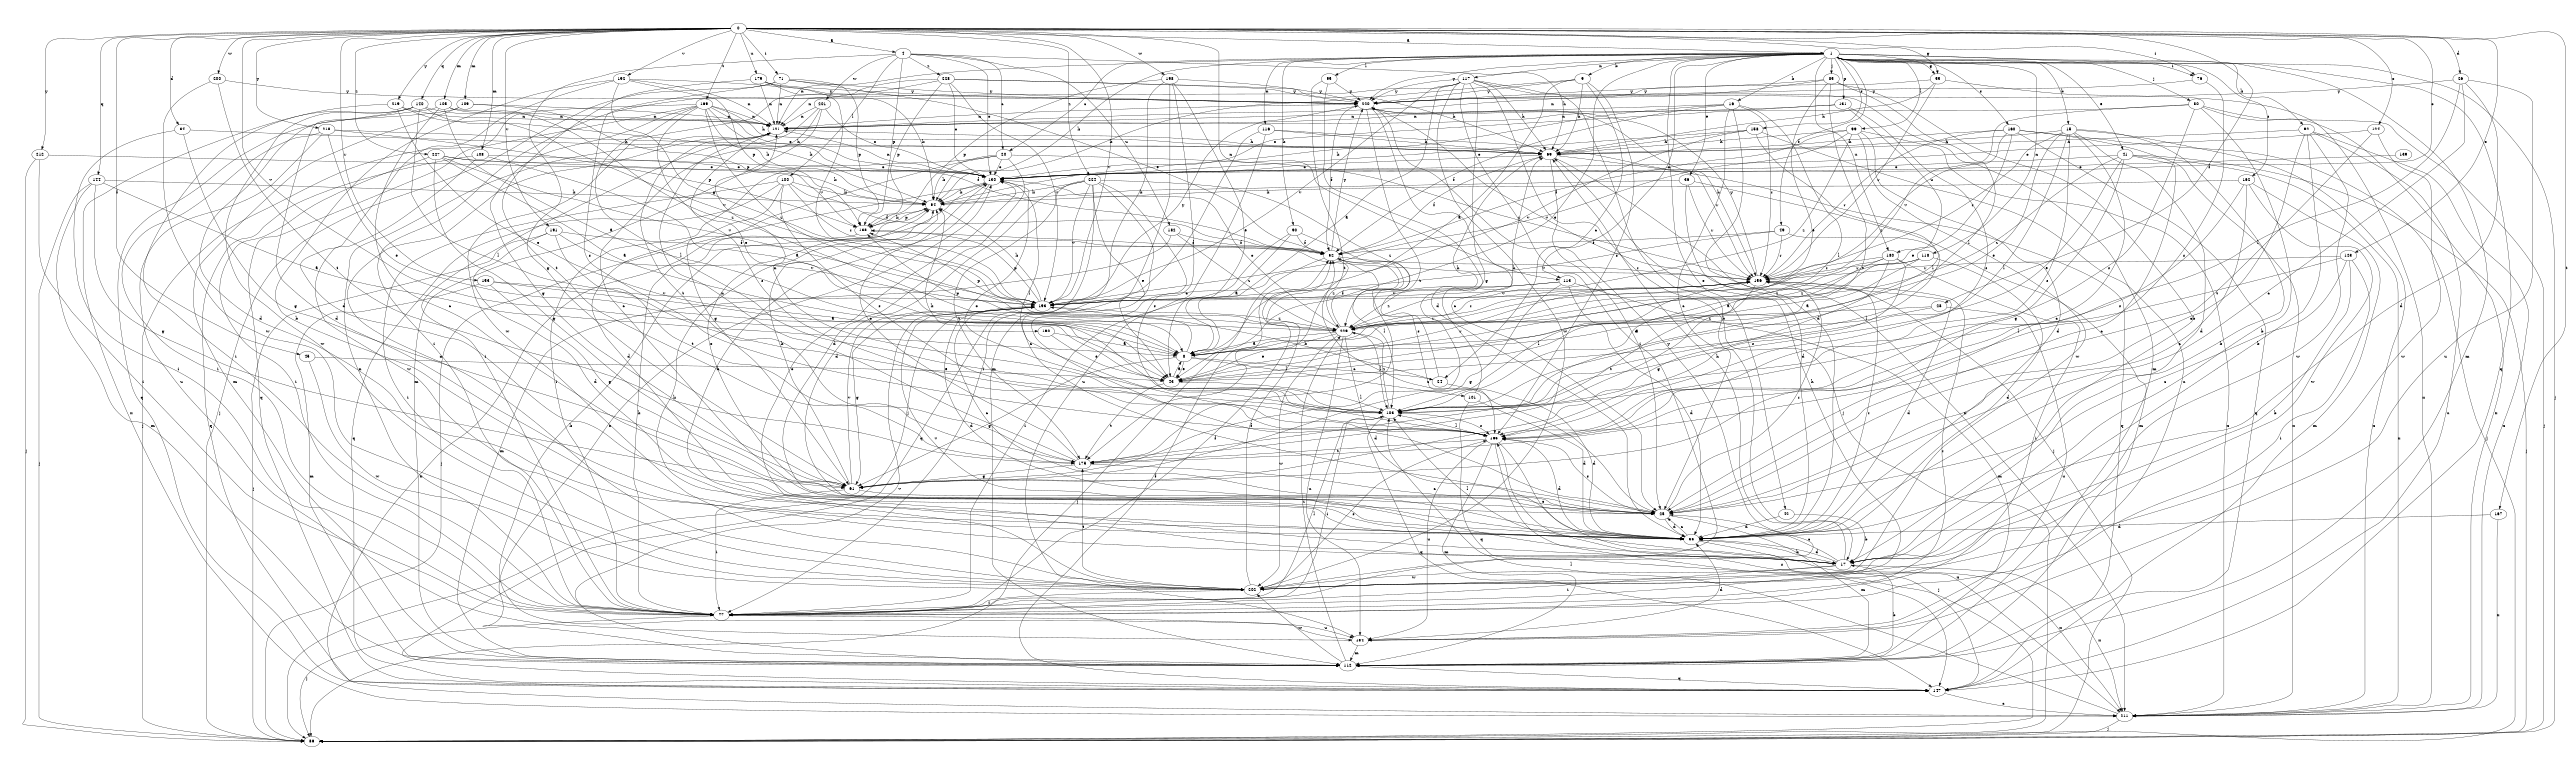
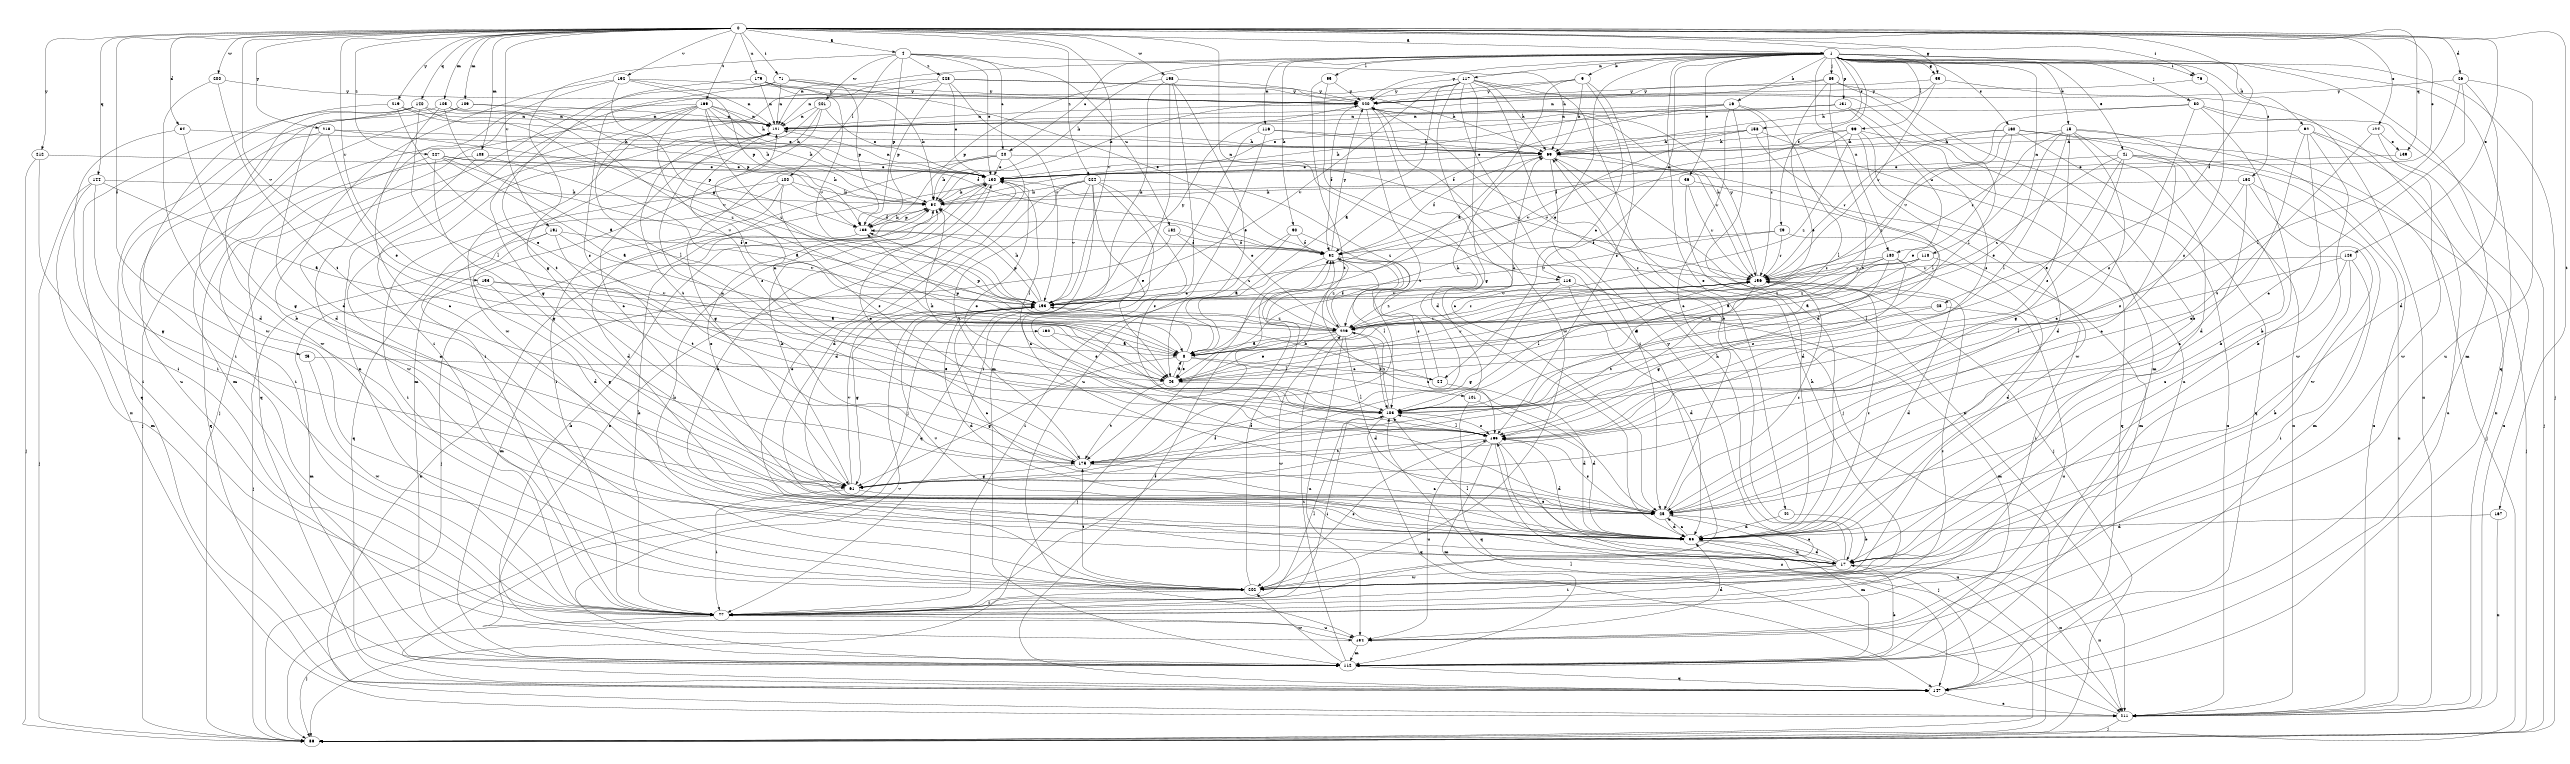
edge "0" -> "139": added, label "q"
edge "124" -> "130": now "124" -> "139"
edge "100" -> "156": removed, label "r"
edge "229" -> "103": label "l" -> "f"
